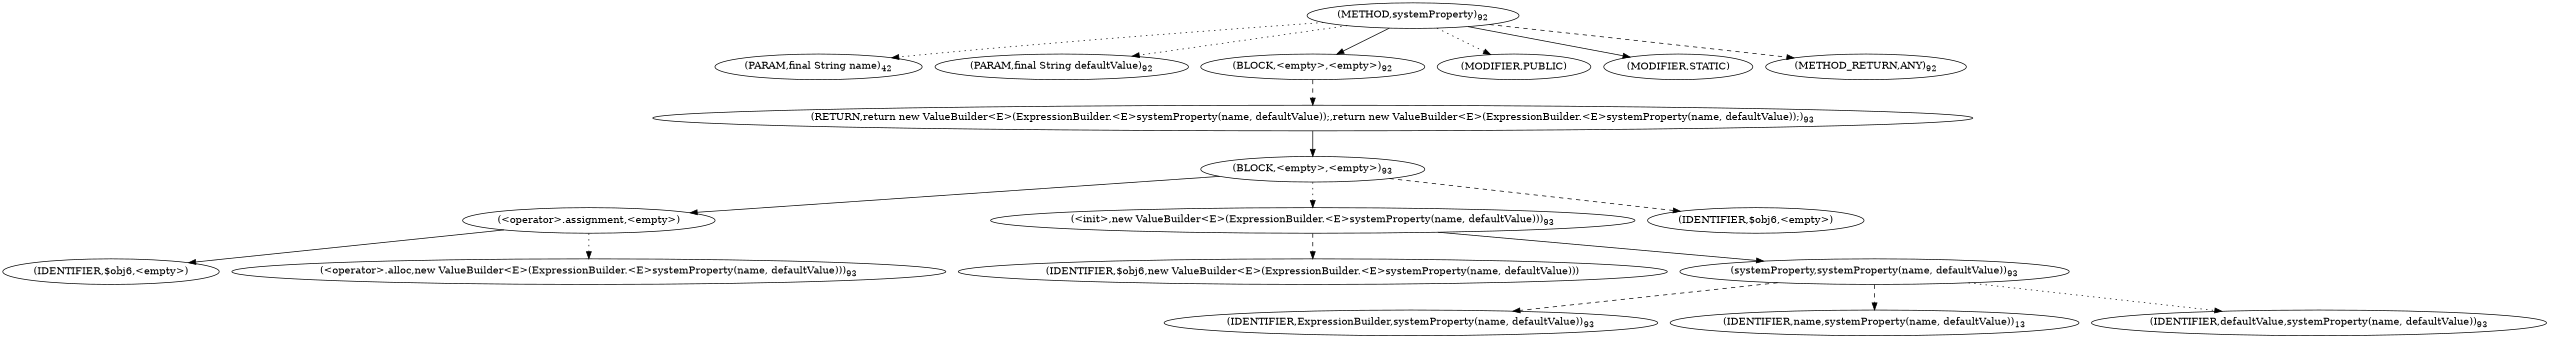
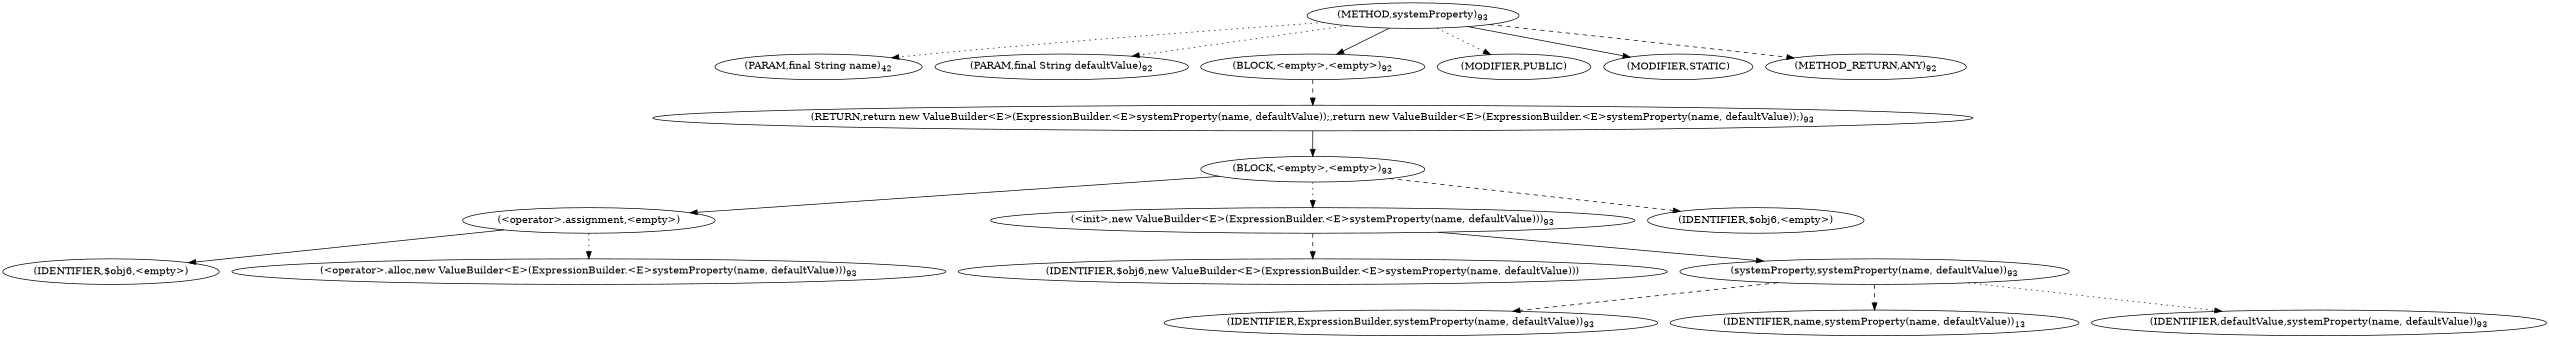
node "(METHOD,systemProperty)": text "92" -> "93"
